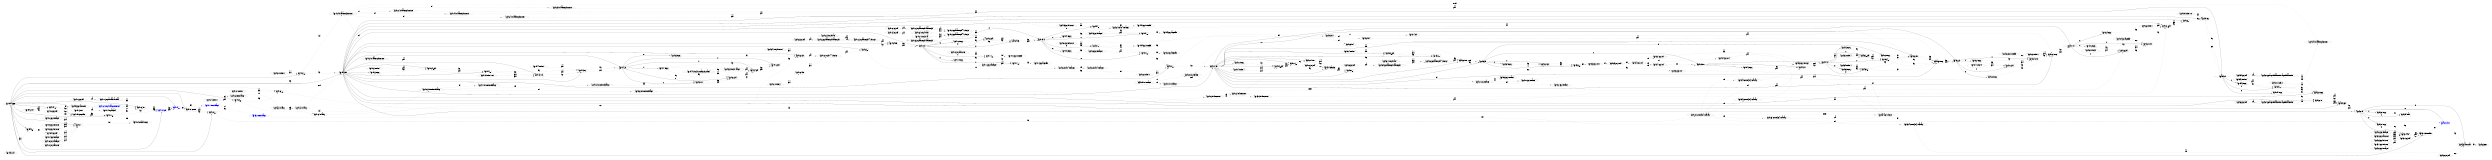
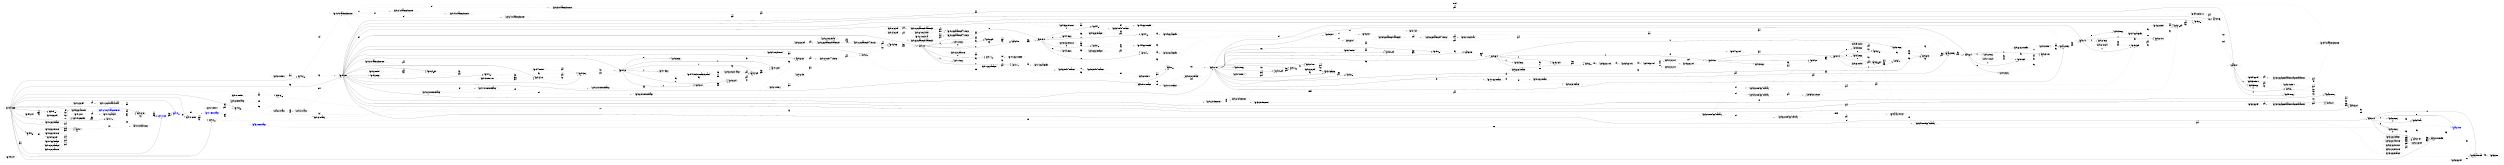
edge "(46579231)String(lit(train))" -> "(46579230)Any.dataset_split[.](Subscript)": reversed
node "(46579228)Any(self)": removed
